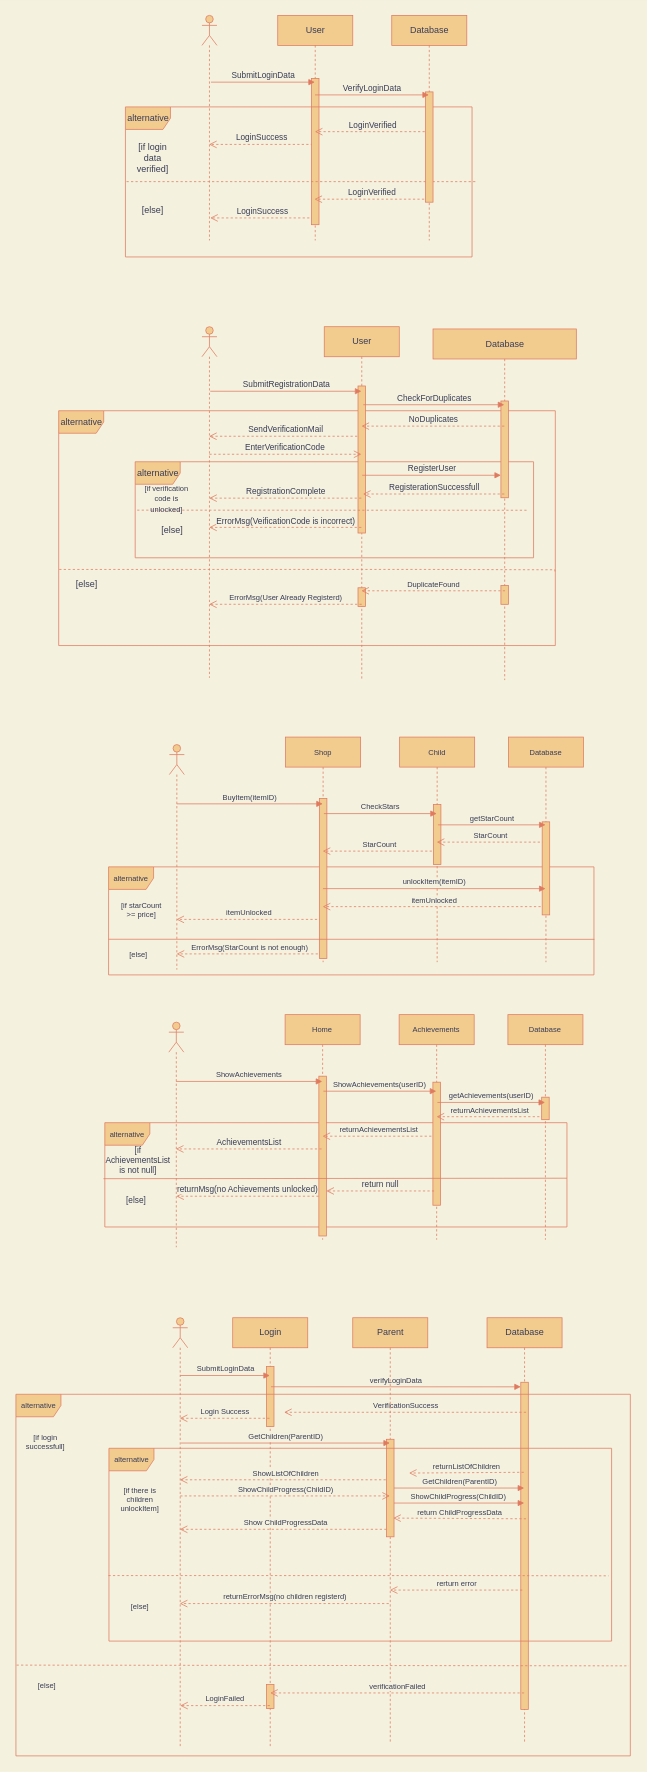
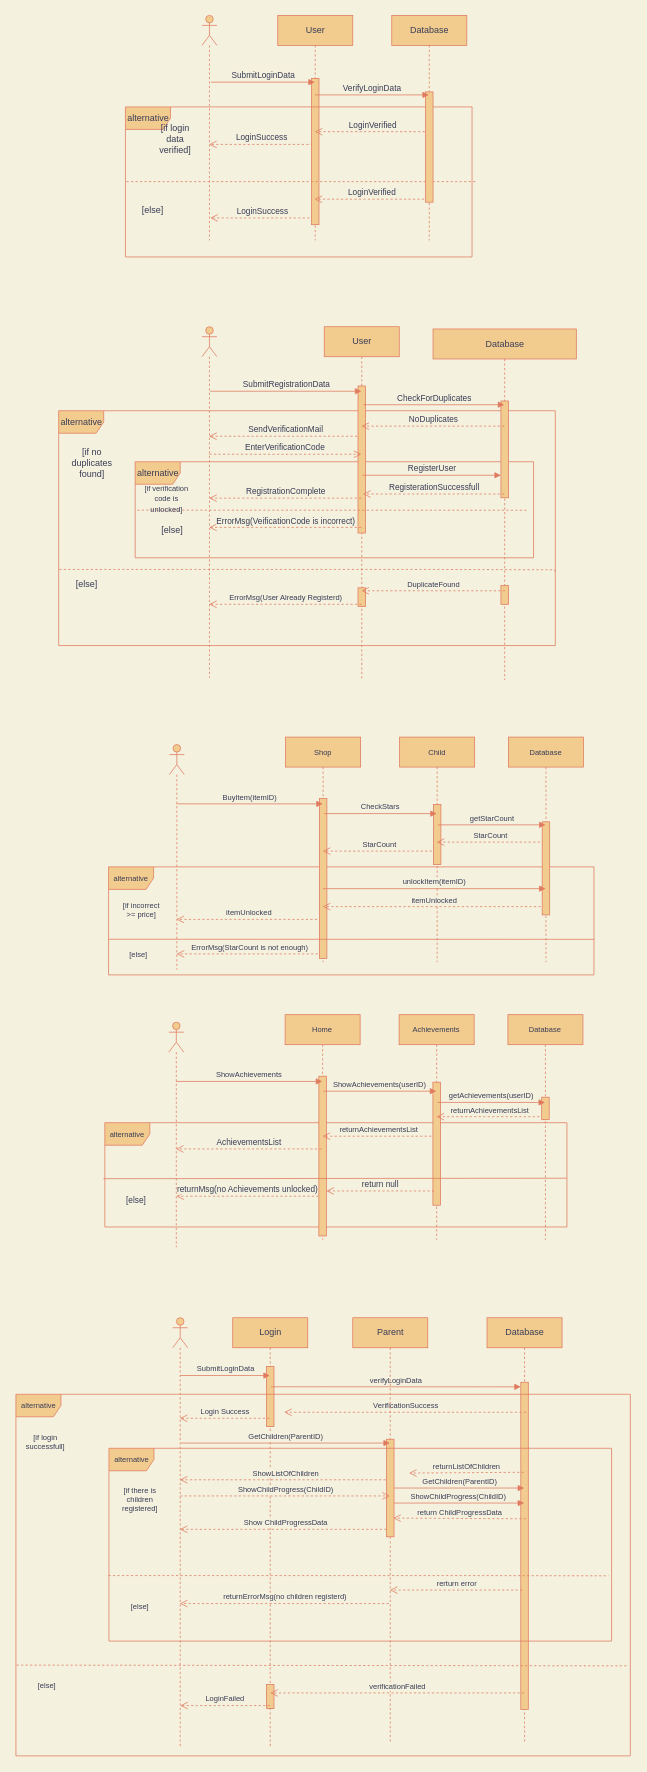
node "[if login data verified]": moved (152, 158) -> (175, 139)
node "[if no duplicates found]": added
node "[if starCount >= price]": label "[if starCount >= price]" -> "[if incorrect >= price]"
node "[if AchievementsList is not null]": removed
node "[if there is children unlockItem]": label "[if there is children unlockItem]" -> "[if there is children registered]"
